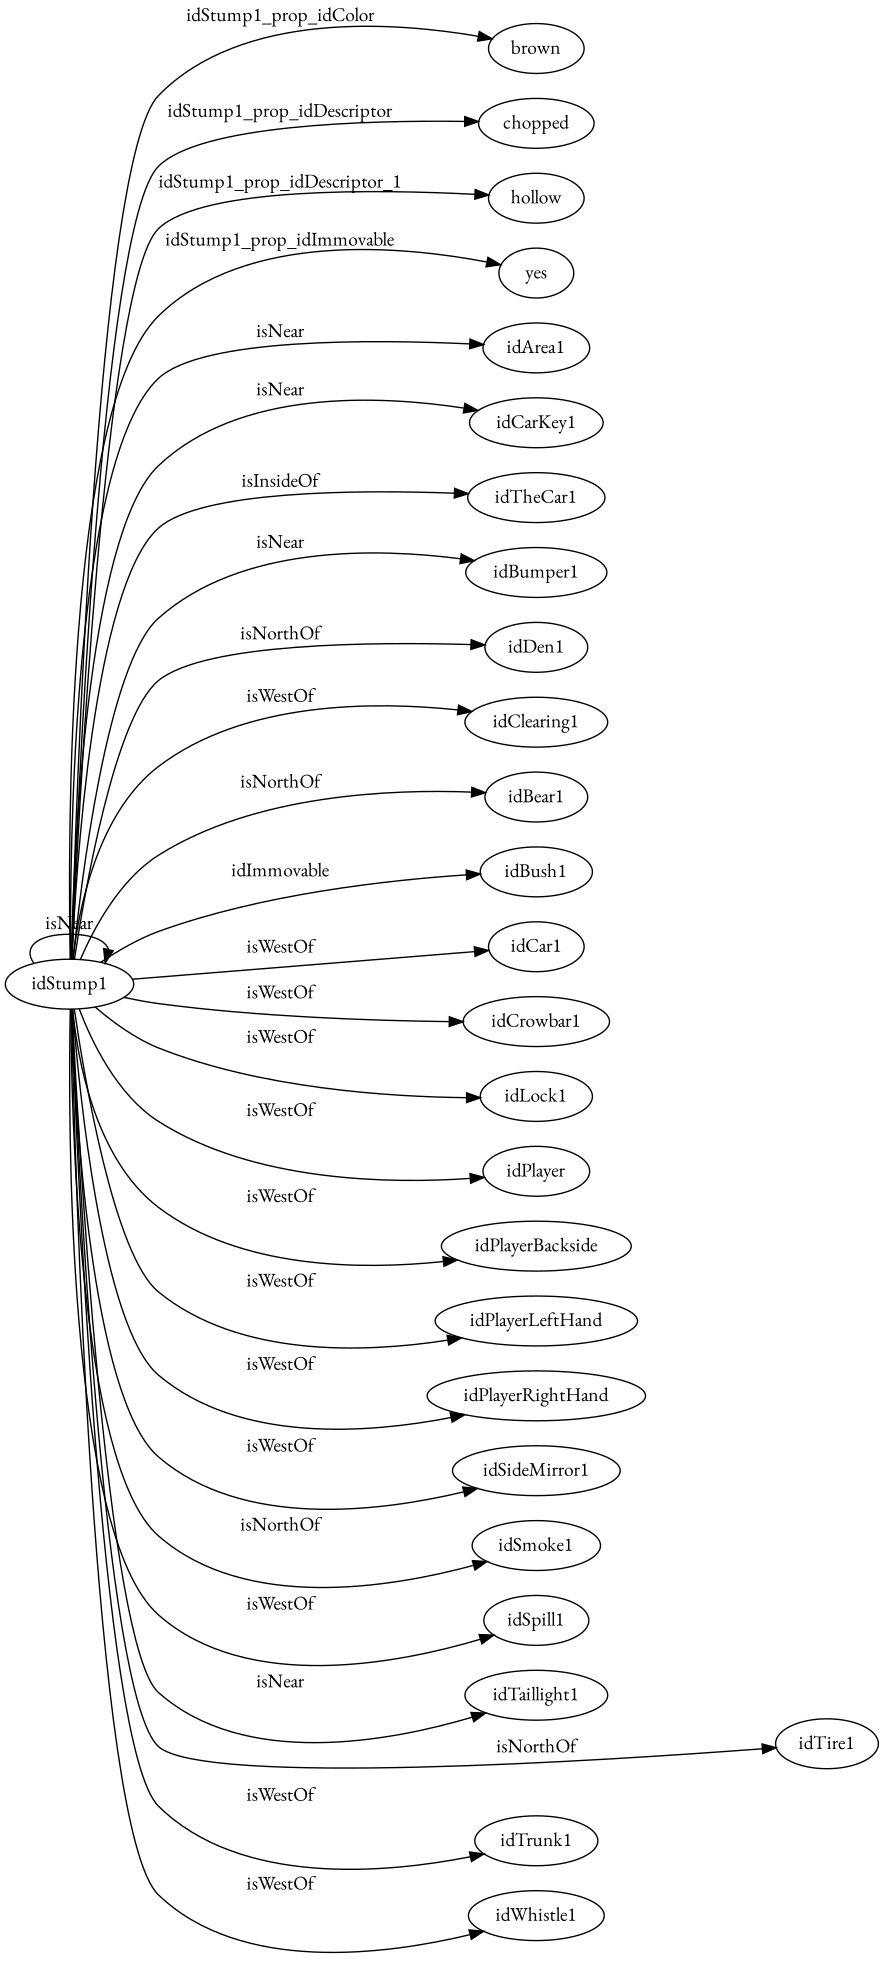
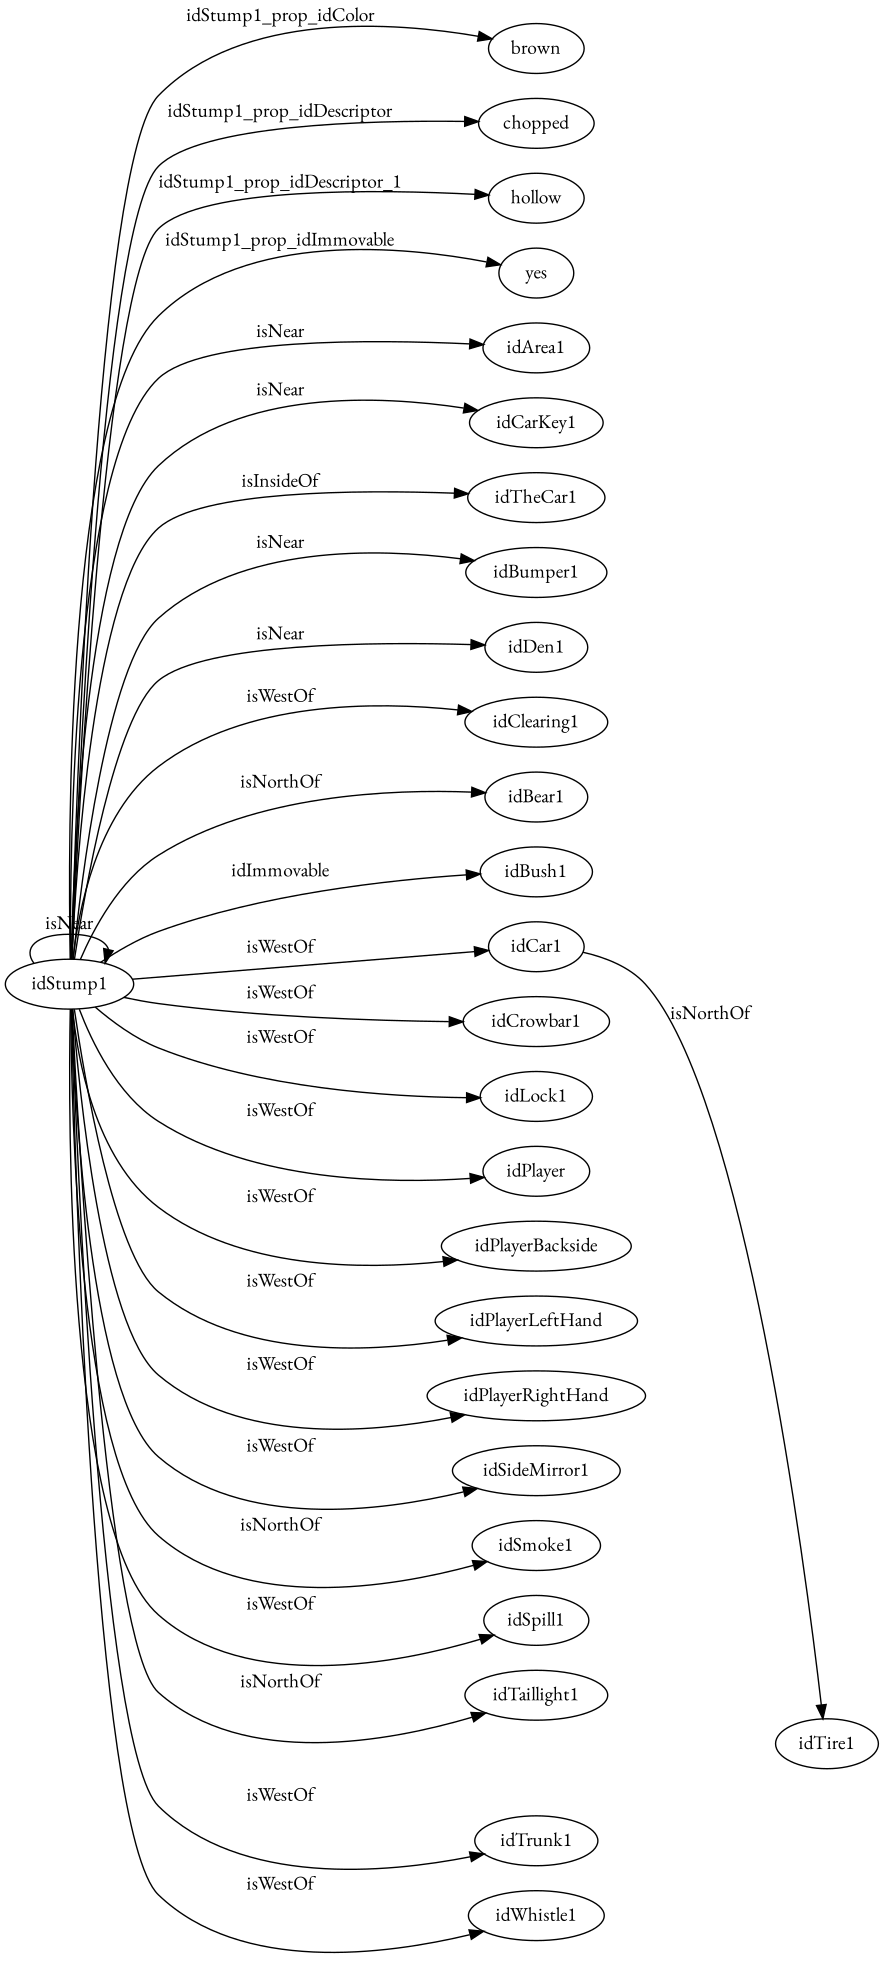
edge "idStump1" -> "idDen1": label "isNorthOf" -> "isNear"
edge "idStump1" -> "idTire1": now "idCar1" -> "idTire1"
edge "idStump1" -> "idTaillight1": label "isNear" -> "isNorthOf"
